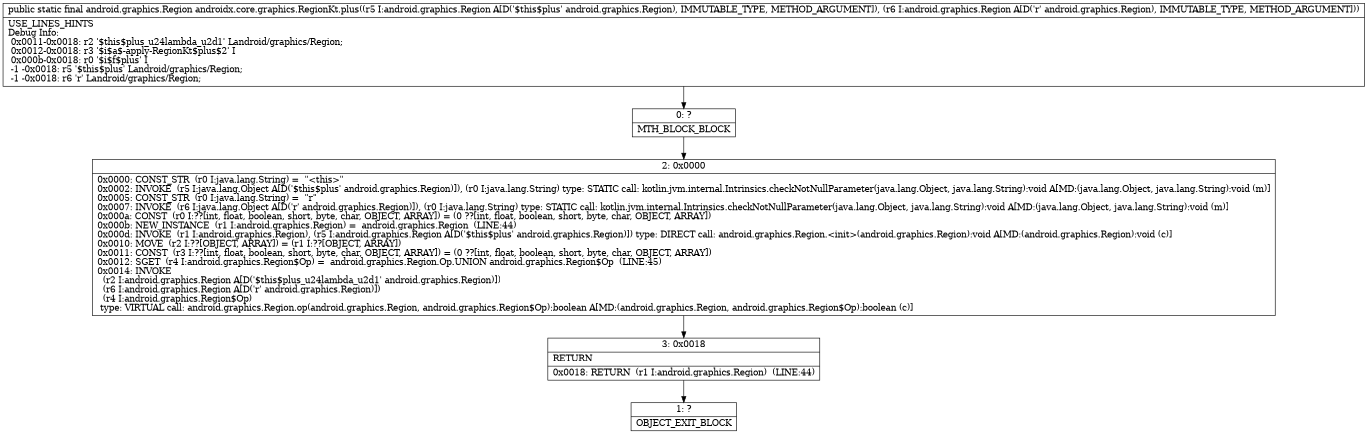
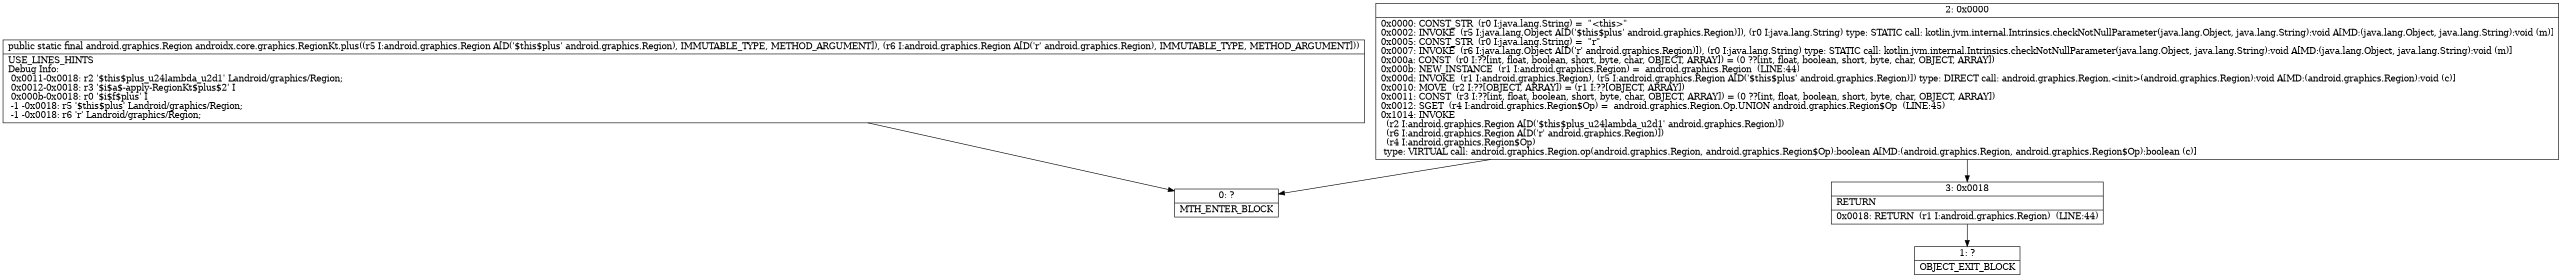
node "0: ?": text "MTH_BLOCK_BLOCK" -> "MTH_ENTER_BLOCK"
edge "0: ?" -> "2: 0x0000": reversed
node "2: 0x0000": text "0x0014: INVOKE" -> "0x1014: INVOKE"
